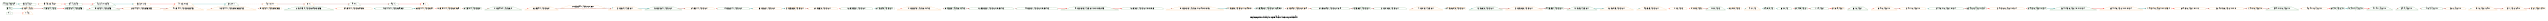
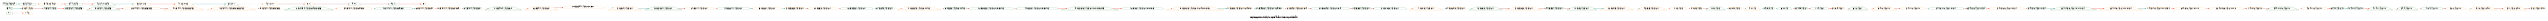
edge "86 | 23 39 47 : 4 5 15 26 27" -> "85 | 23 38 47 : 4 5 15 16 17": now "86 | 23 39 47 : 4 5 15 26 27" -> "12 | 23 38 39 47 : 4 5 15 16 17 26 27"
